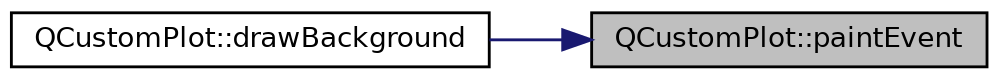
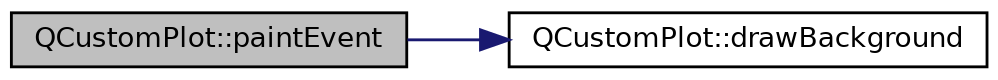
edge "QCustomPlot::drawBackground" -> "QCustomPlot::paintEvent": reversed
